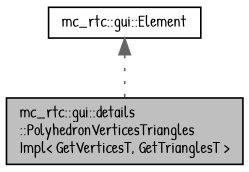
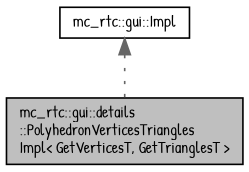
node "mc_rtc::gui::Element": label "mc_rtc::gui::Element" -> "mc_rtc::gui::Impl"
